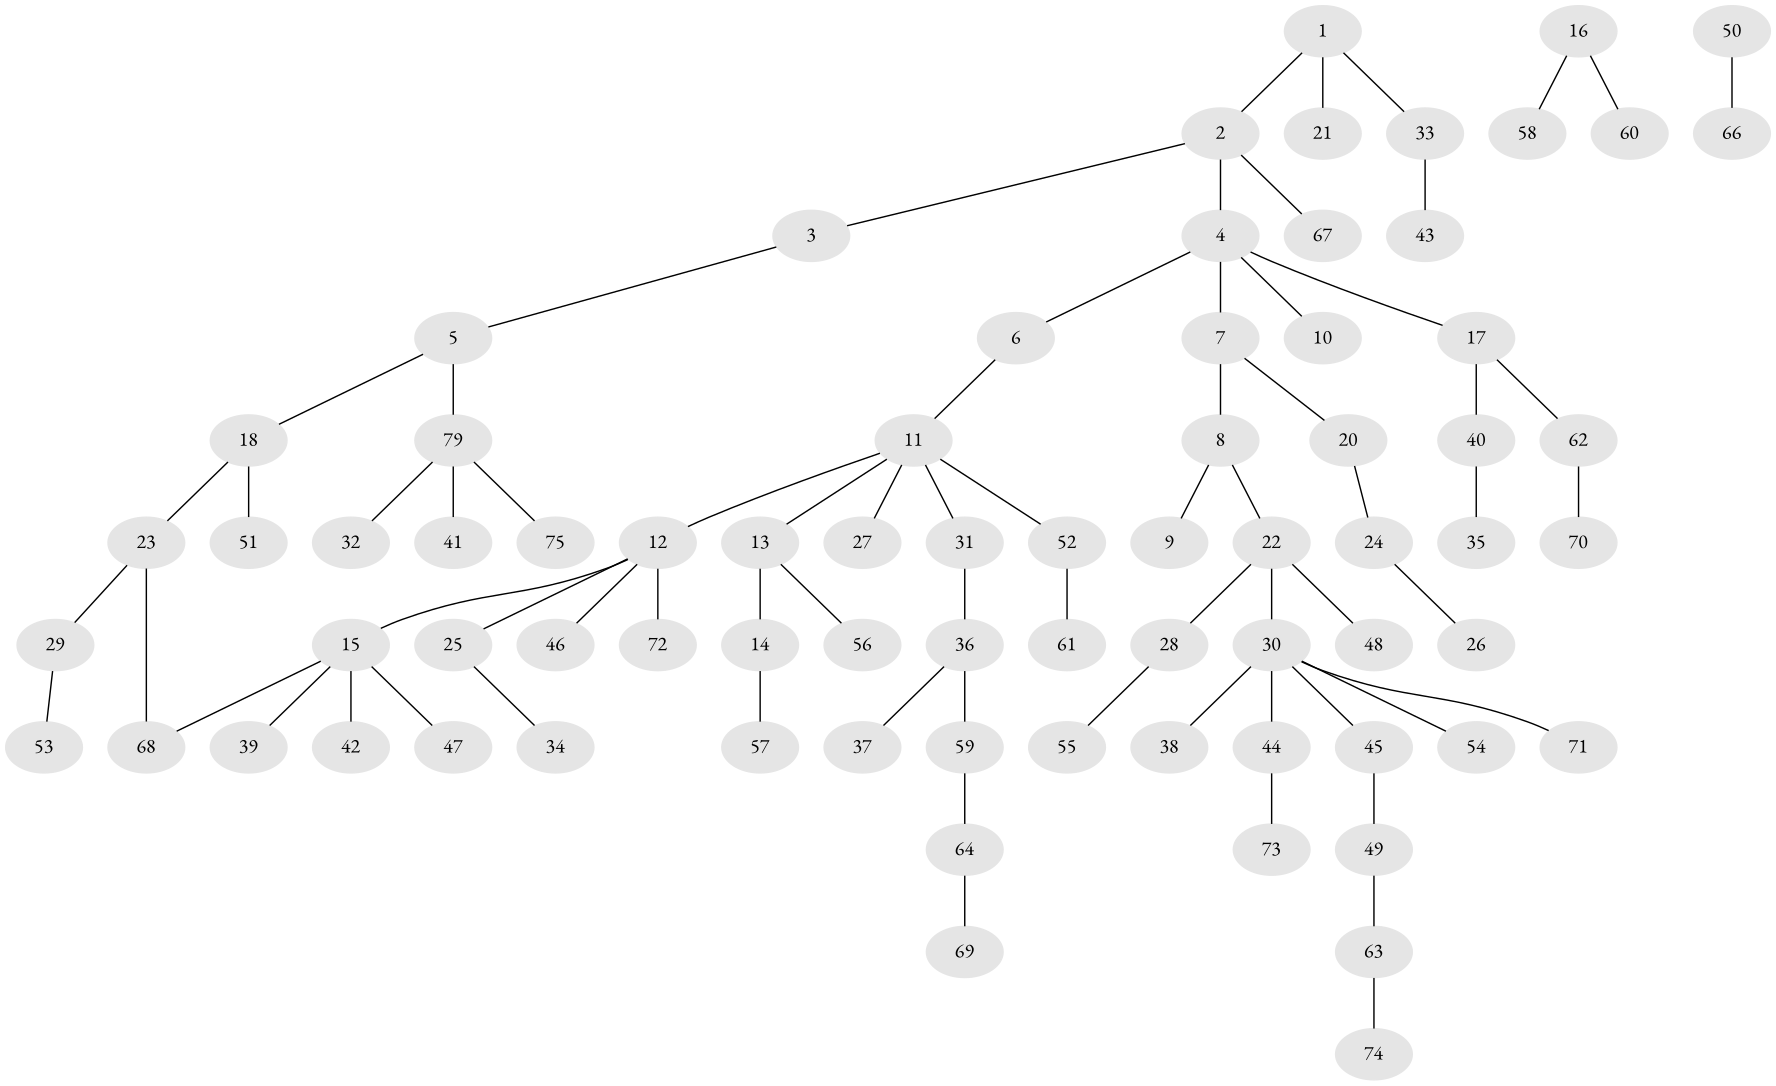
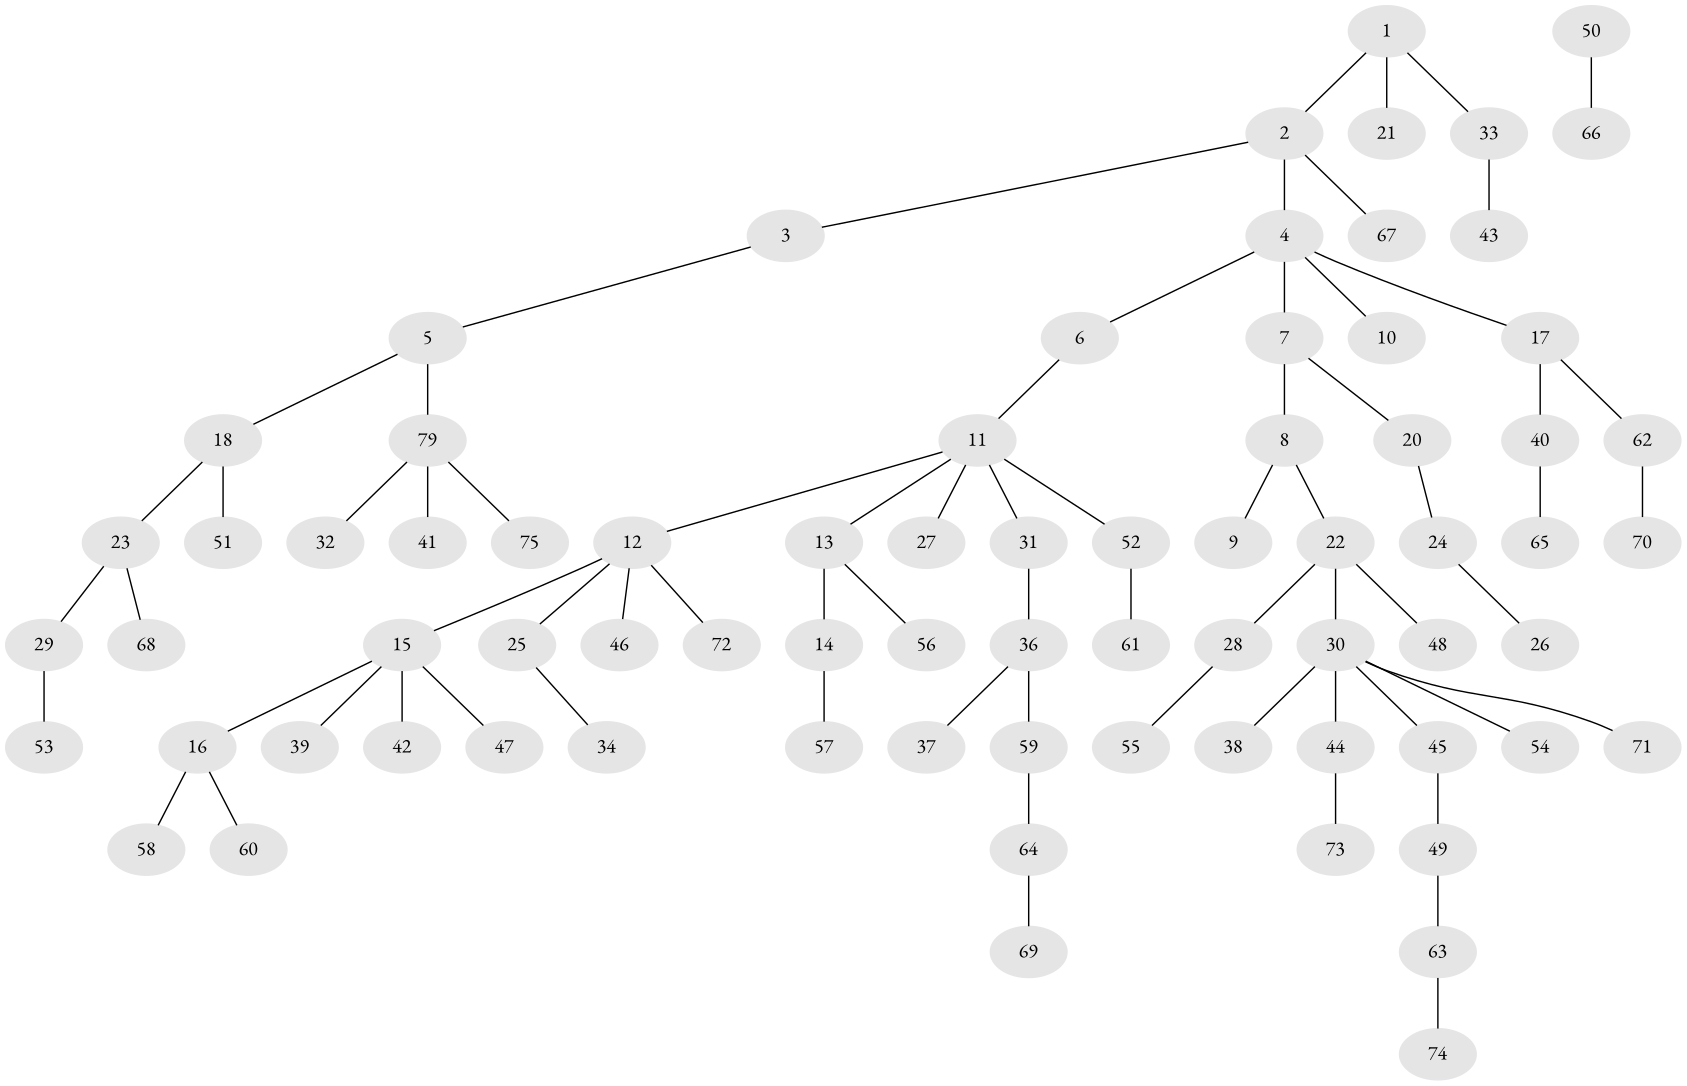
node "35": label "35" -> "65"
edge "15" -- "68": now "15" -- "16"
